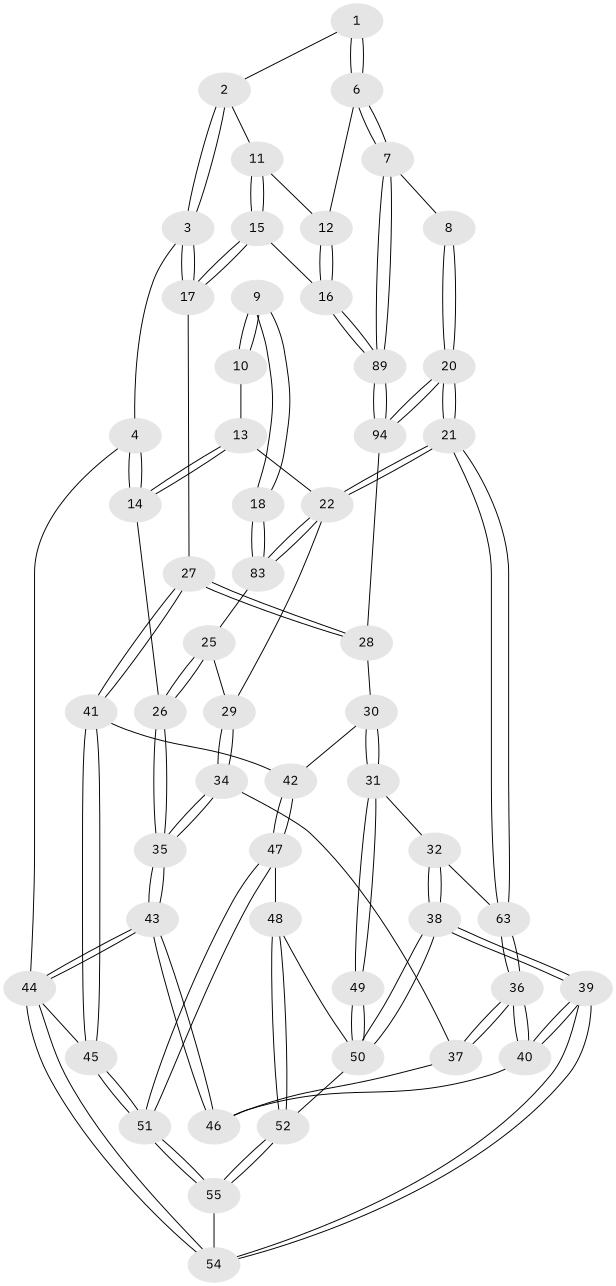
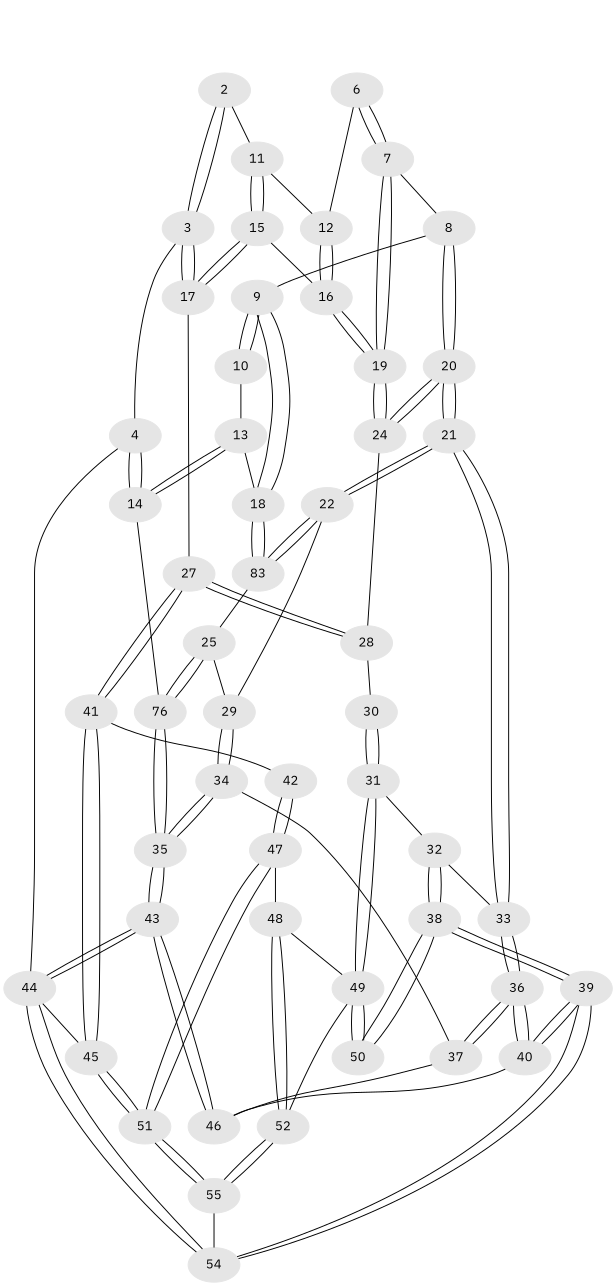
node "1": removed
edge "8" -- "9": added
node "89": label "89" -> "19"
node "94": label "94" -> "24"
edge "13" -- "22": now "13" -- "18"
node "26": label "26" -> "76"
edge "30" -- "42": removed
node "63": label "63" -> "33"
edge "48" -- "50": now "48" -- "49"
edge "50" -- "52": now "49" -- "52"
